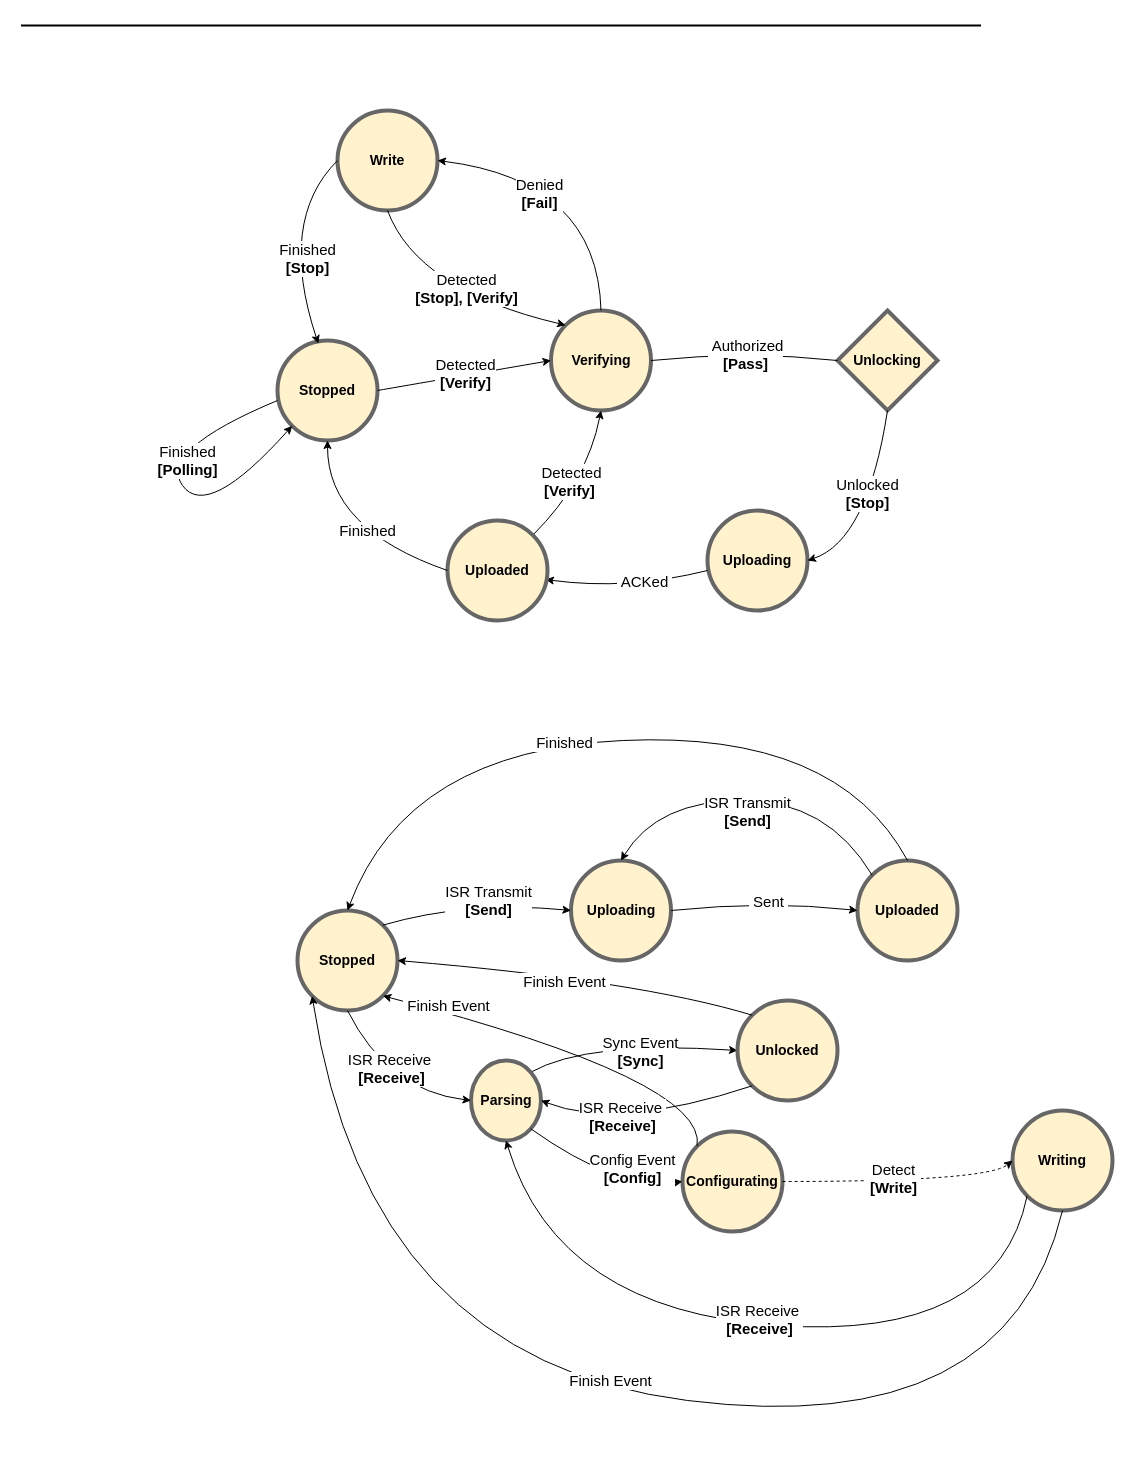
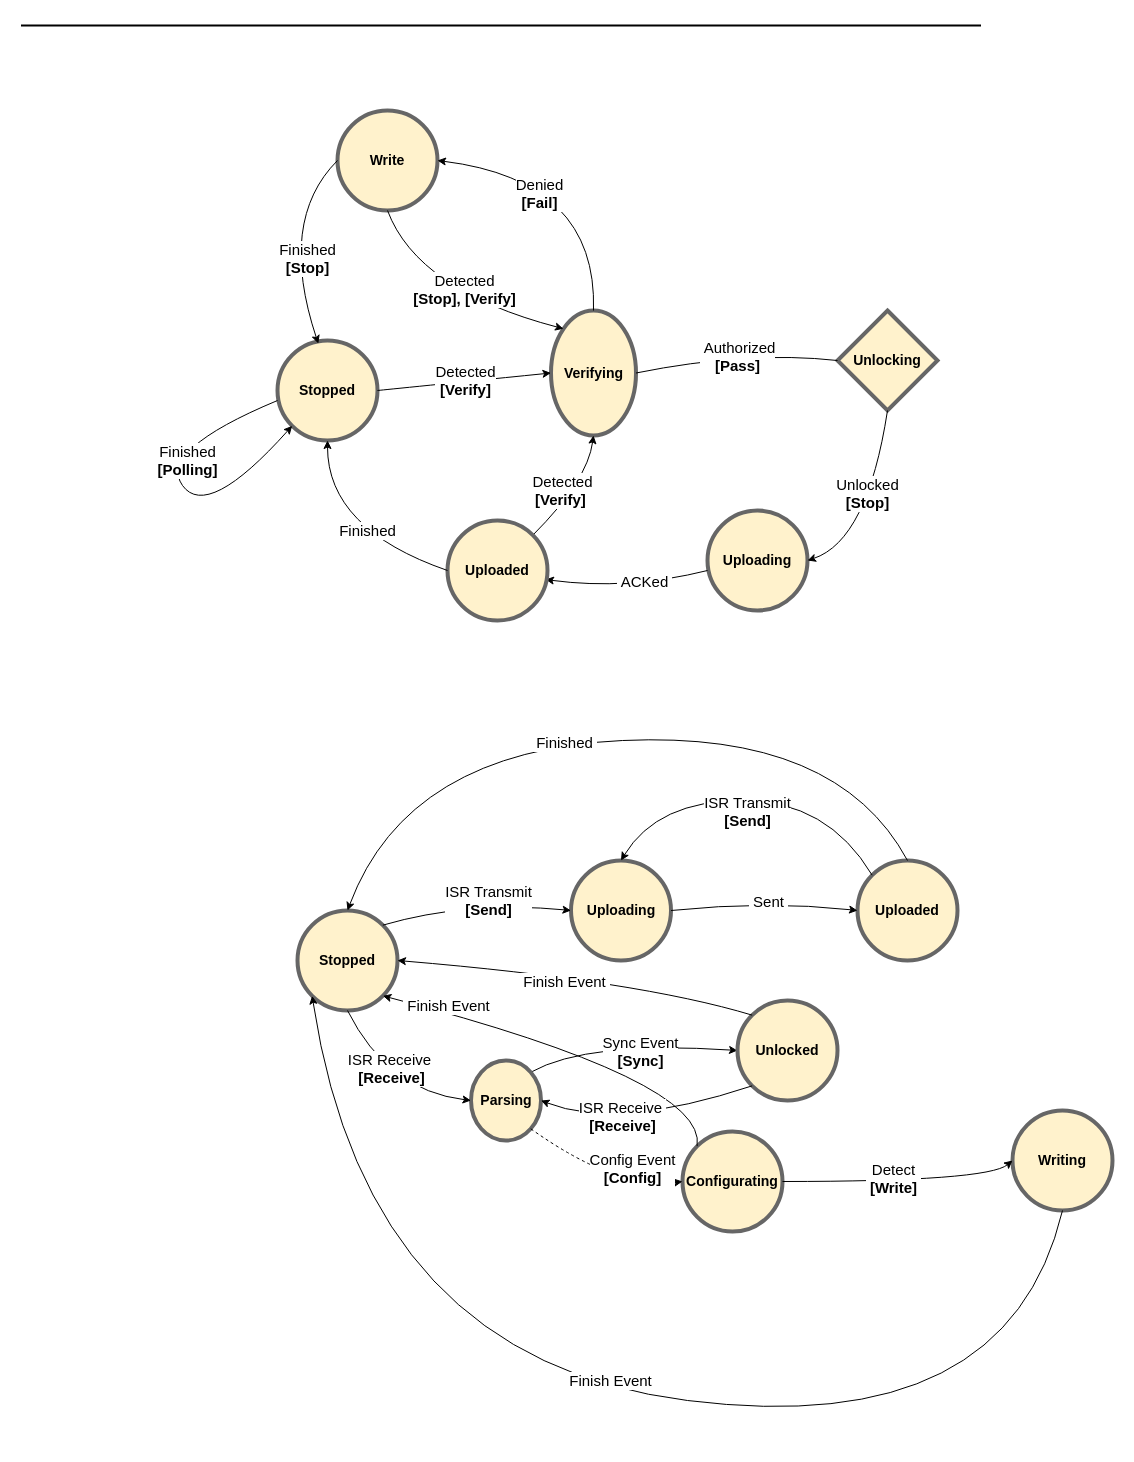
node "Verifying": size 100x100 -> 85x125
edge "Parsing" -> "Configurating": style solid -> dashed
edge "Configurating" -> "Writing": style dashed -> solid
edge "Writing" -> "Parsing": removed, label "ISR Receive [Receive]"
